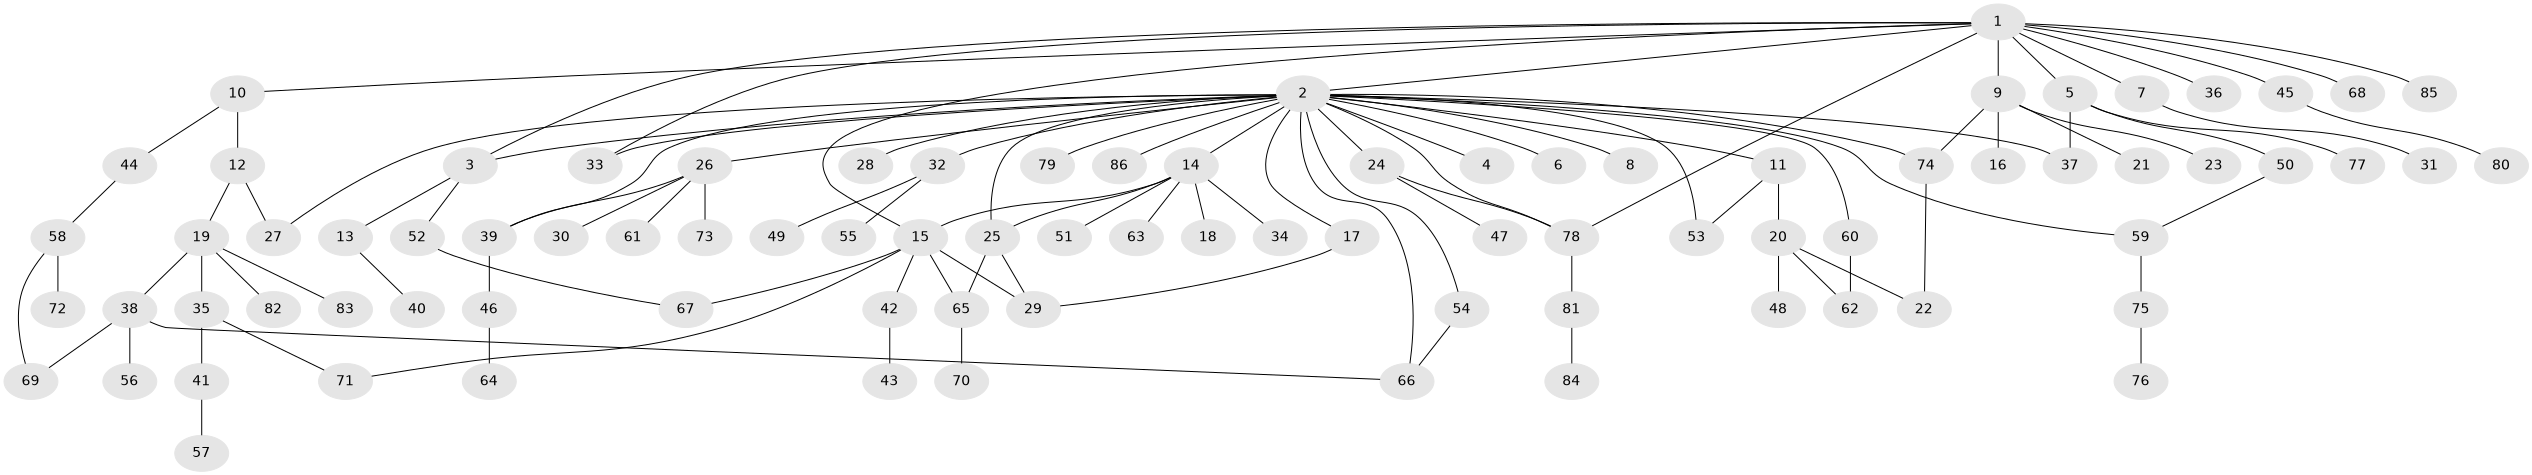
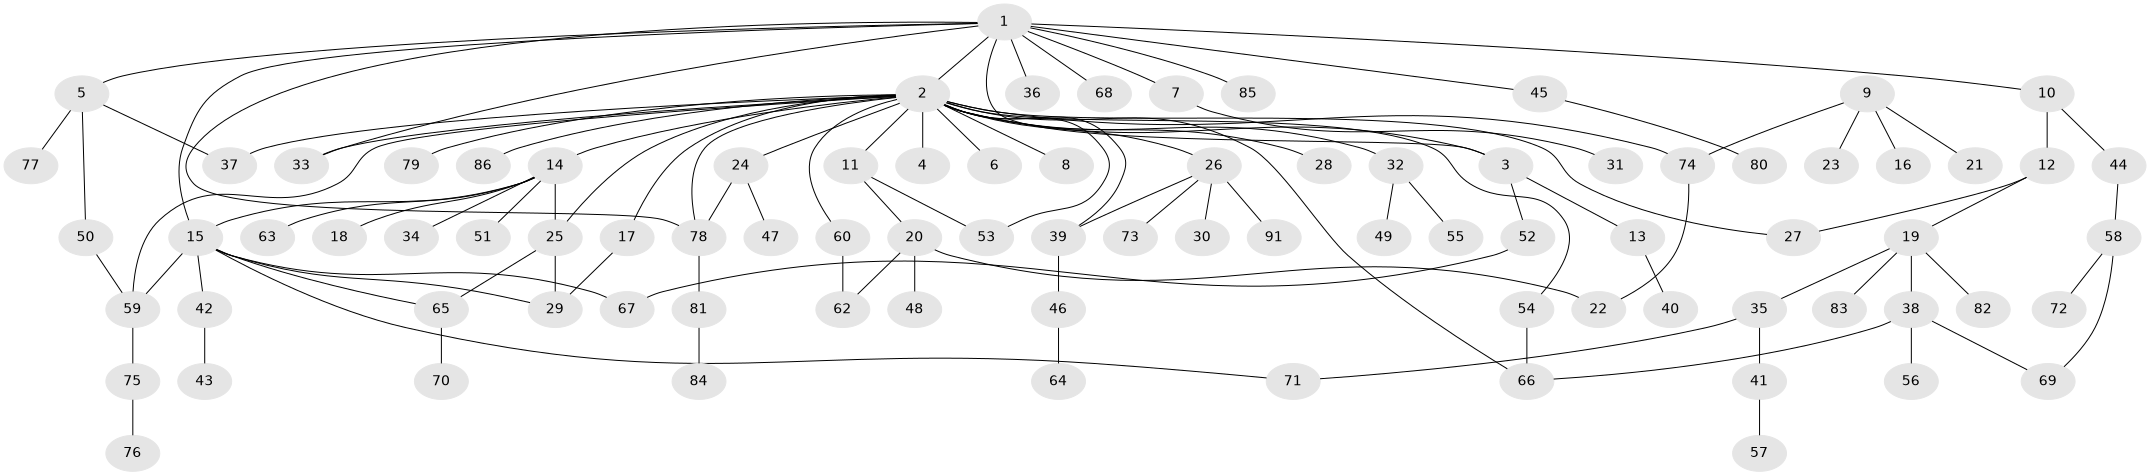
edge "1" -- "9": removed
node "61": label "61" -> "91"
edge "15" -- "59": added
